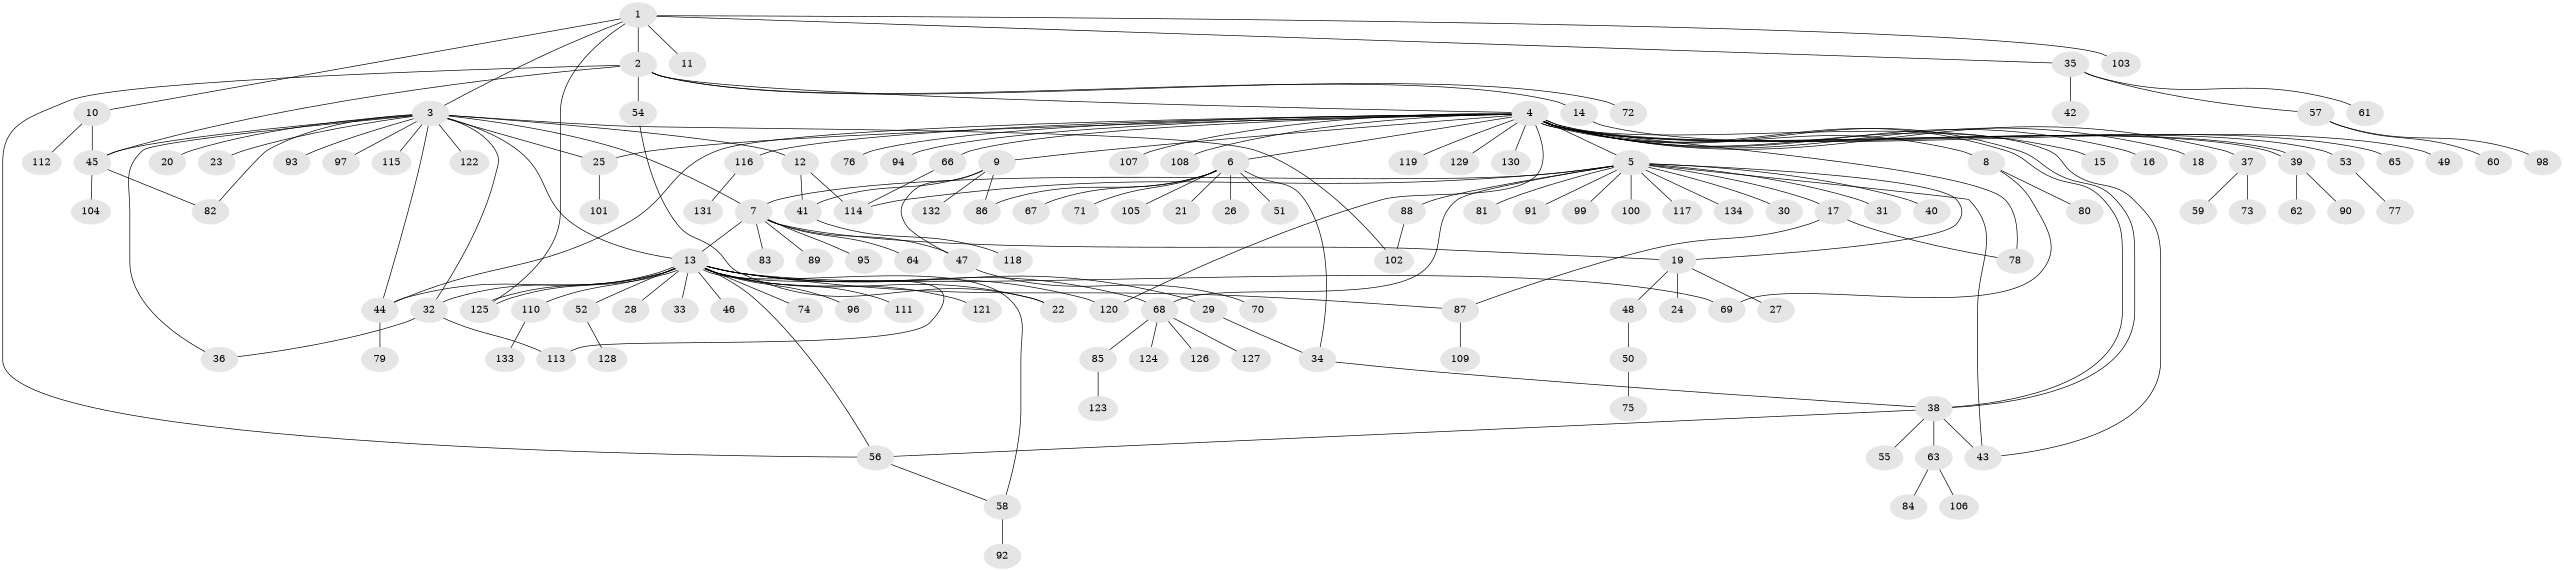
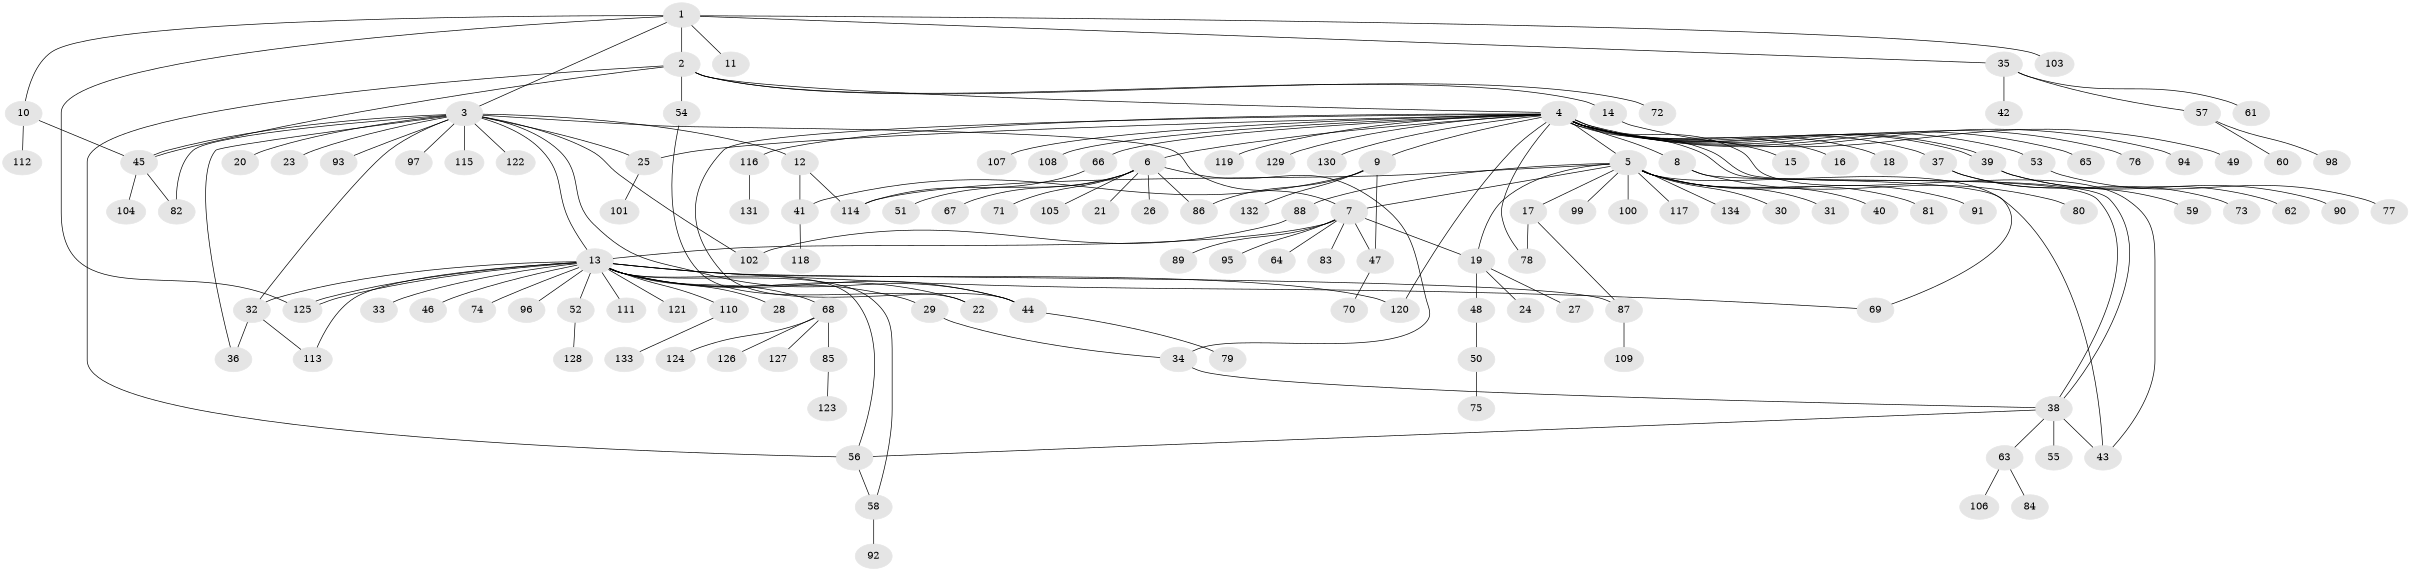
edge "5" -- "68": removed
